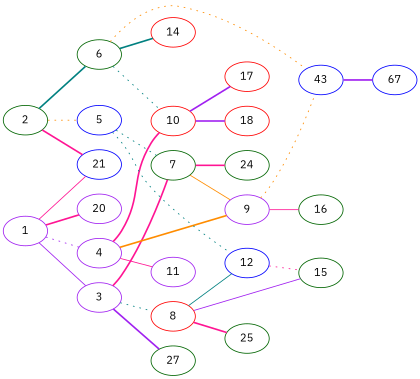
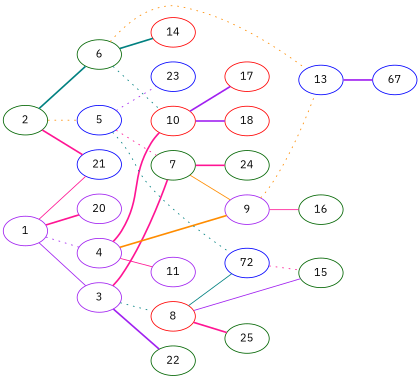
node "23": added
node "43": label "43" -> "13"
edge "5" -- "7": color teal -> deeppink
node "12": label "12" -> "72"
node "27": label "27" -> "22"
